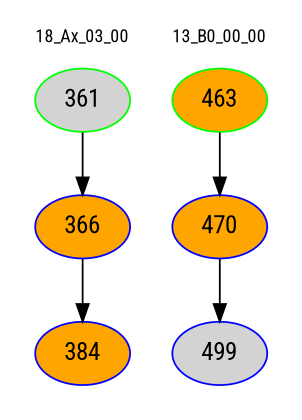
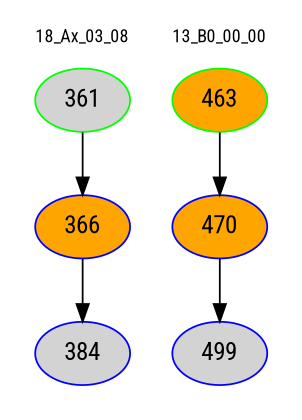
cluster "18_Ax_03_00": label "18_Ax_03_00" -> "18_Ax_03_08"
node "384": fillcolor orange -> lightgrey
